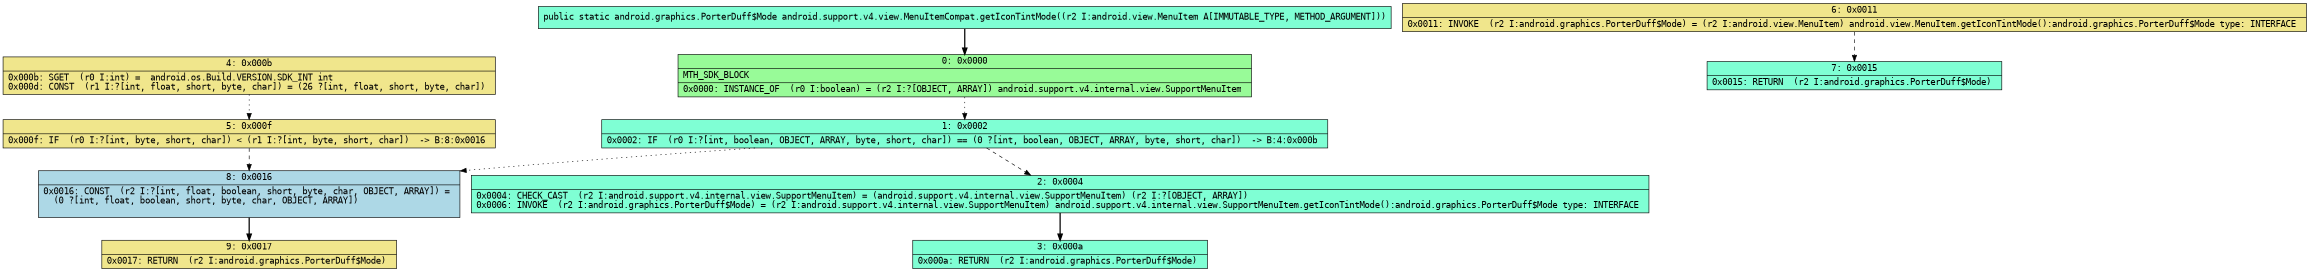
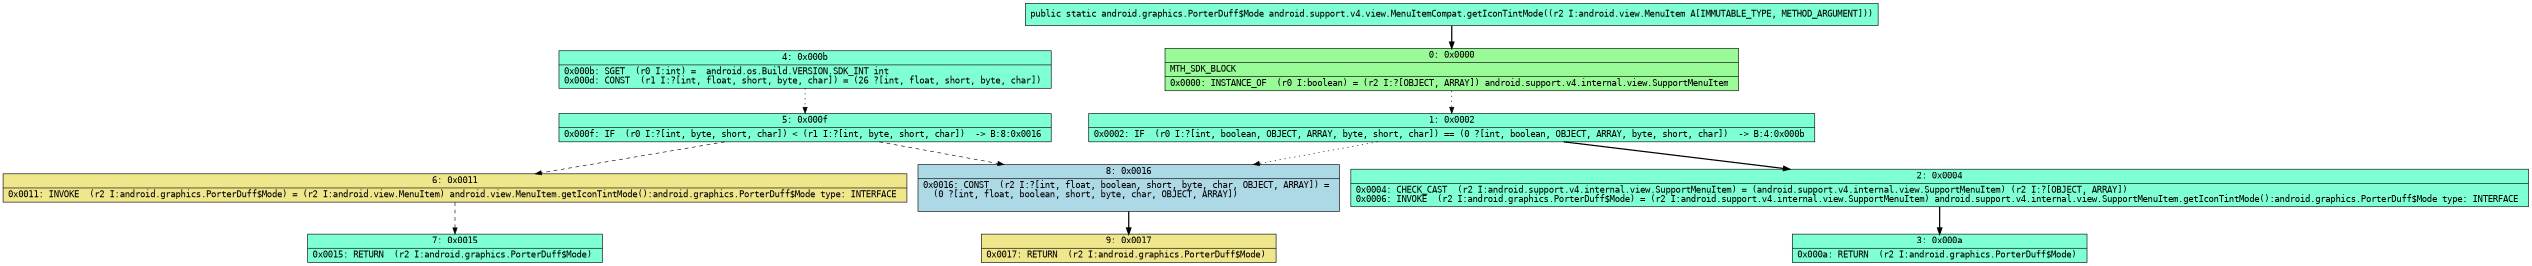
node "4: 0x000b": fillcolor khaki -> aquamarine
node "5: 0x000f": fillcolor khaki -> aquamarine
edge "5: 0x000f" -> "6: 0x0011": added
edge "1: 0x0002" -> "2: 0x0004": style dashed -> bold
